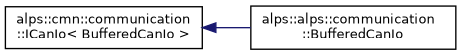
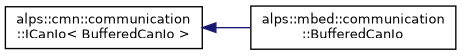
node "alps::alps::communication ::BufferedCanIo": label "alps::alps::communication ::BufferedCanIo" -> "alps::mbed::communication ::BufferedCanIo"
